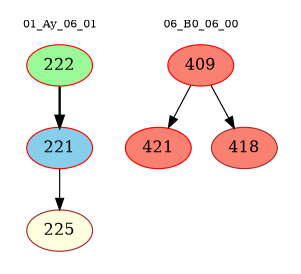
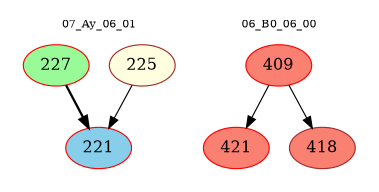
cluster "01_Ay_06_01": label "01_Ay_06_01" -> "07_Ay_06_01"
node "222": label "222" -> "227"
edge "221" -> "225": reversed
